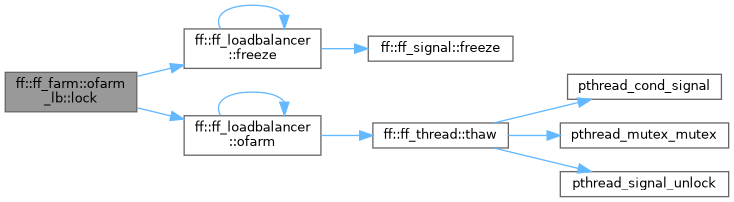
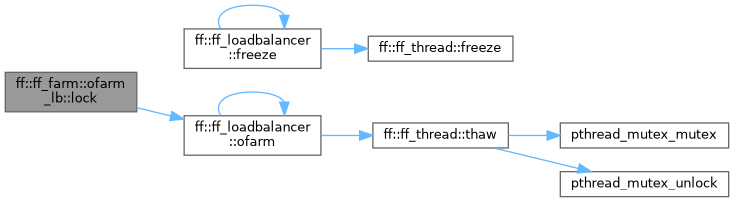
node "ff::ff_signal::freeze": label "ff::ff_signal::freeze" -> "ff::ff_thread::freeze"
edge "ff::ff_farm::ofarm _lb::lock" -> "ff::ff_loadbalancer ::freeze": removed
node "pthread_cond_signal": removed
node "pthread_signal_unlock": label "pthread_signal_unlock" -> "pthread_mutex_unlock"
